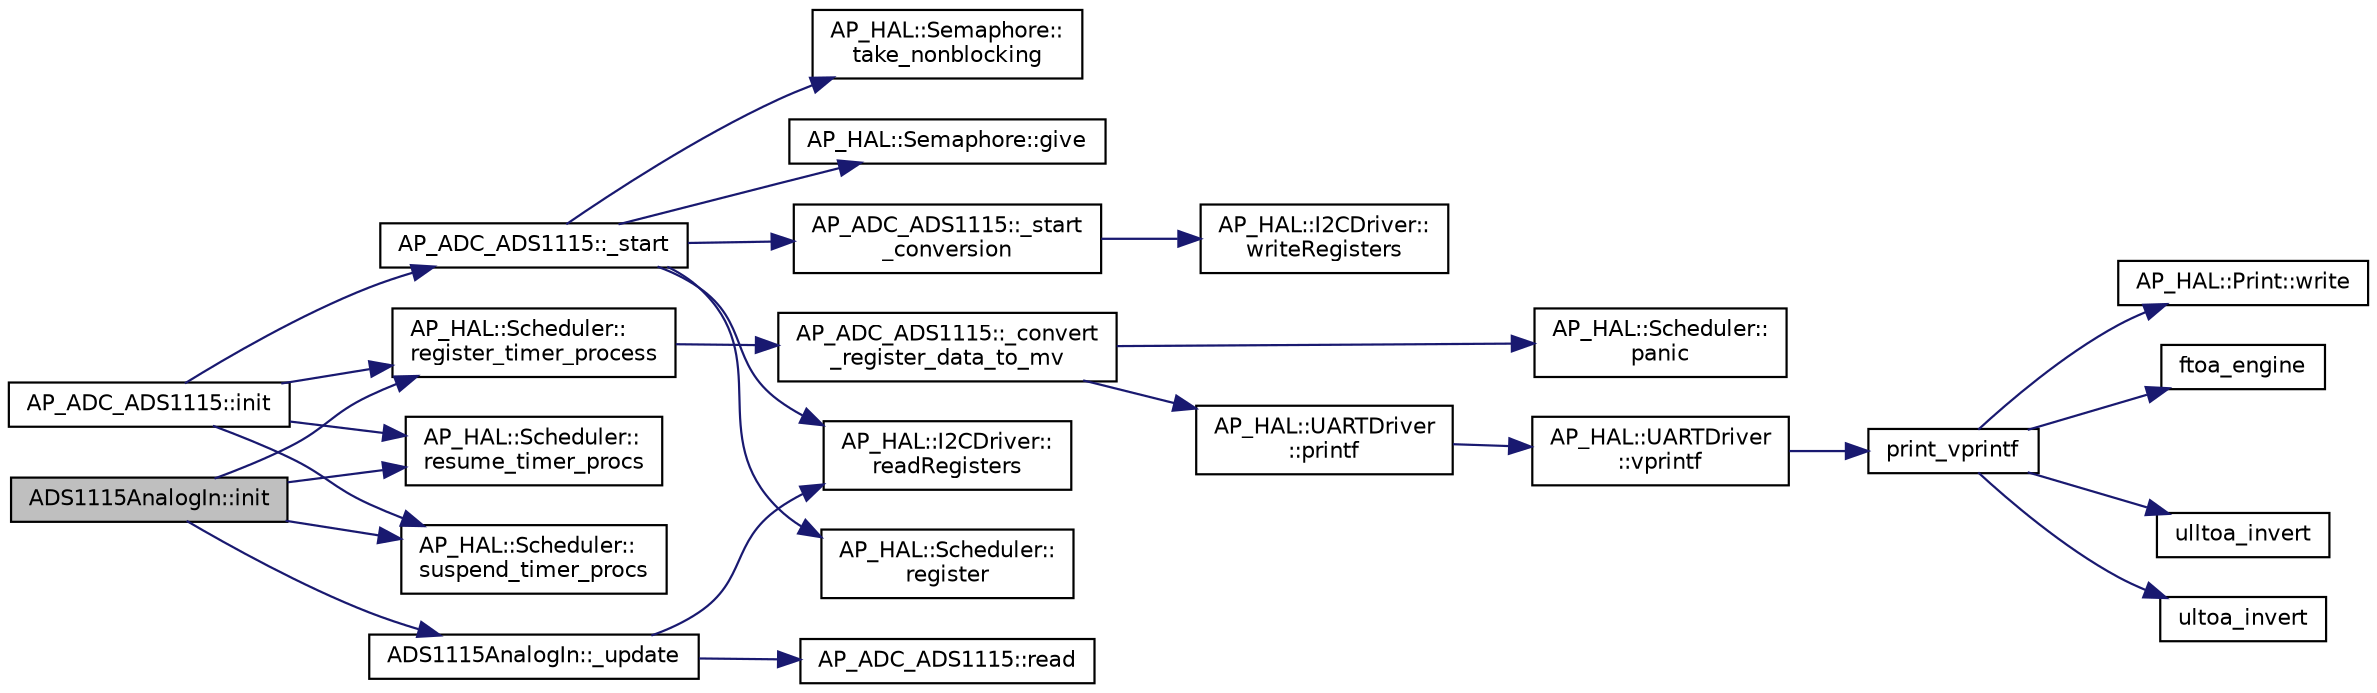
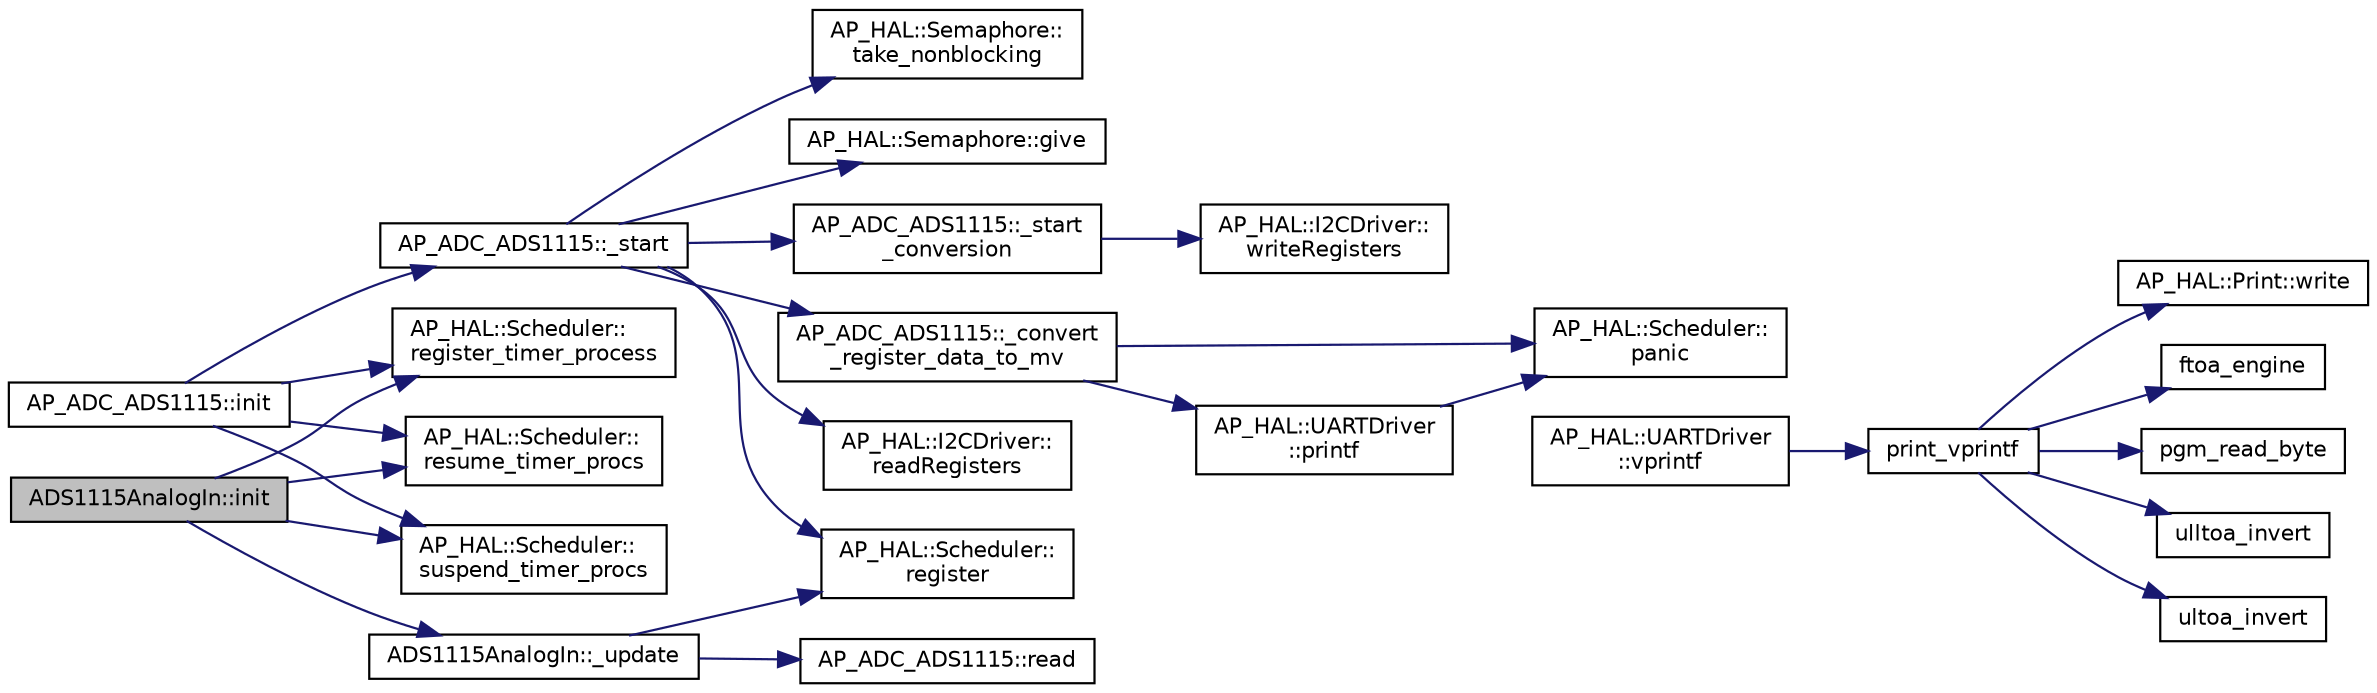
edge "AP_HAL::Scheduler:: register_timer_process" -> "AP_ADC_ADS1115::_convert _register_data_to_mv": now "AP_ADC_ADS1115::_start" -> "AP_ADC_ADS1115::_convert _register_data_to_mv"
edge "AP_HAL::UARTDriver ::printf" -> "AP_HAL::UARTDriver ::vprintf": now "AP_HAL::UARTDriver ::printf" -> "AP_HAL::Scheduler:: panic"
node "pgm_read_byte": added
edge "ADS1115AnalogIn::_update" -> "AP_HAL::I2CDriver:: readRegisters": now "ADS1115AnalogIn::_update" -> "AP_HAL::Scheduler:: register"
